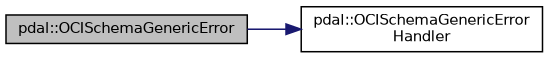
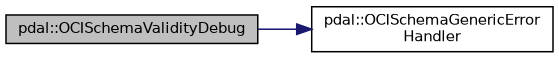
node "pdal::OCISchemaGenericError": label "pdal::OCISchemaGenericError" -> "pdal::OCISchemaValidityDebug"
